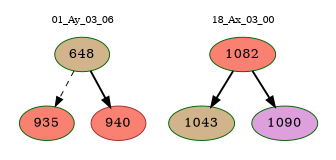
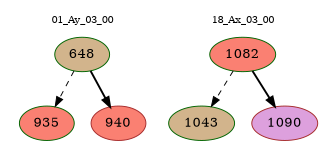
cluster "01_Ay_03_06": label "01_Ay_03_06" -> "01_Ay_03_00"
edge "1082" -> "1043": style bold -> dashed
node "1090": color darkgreen -> brown
